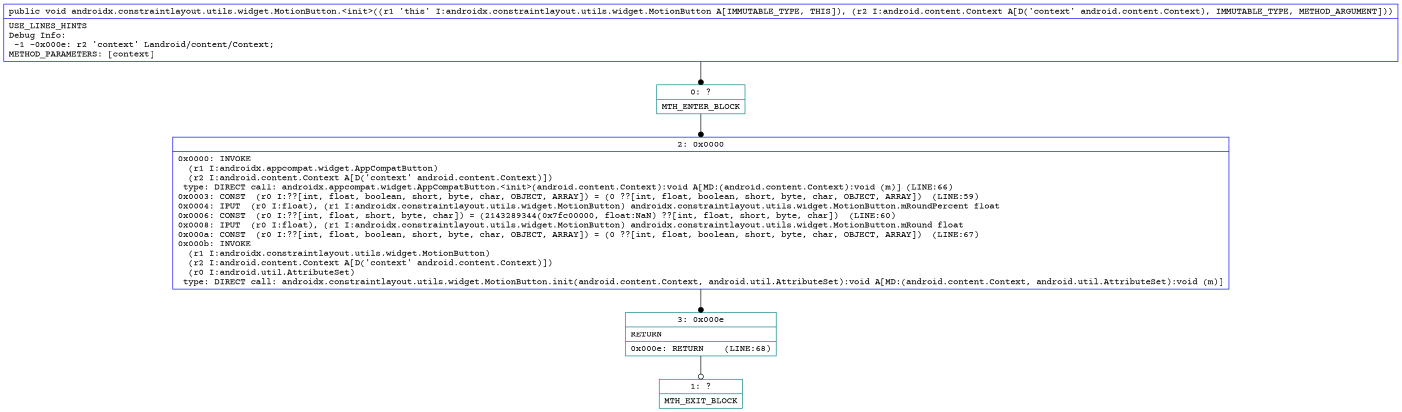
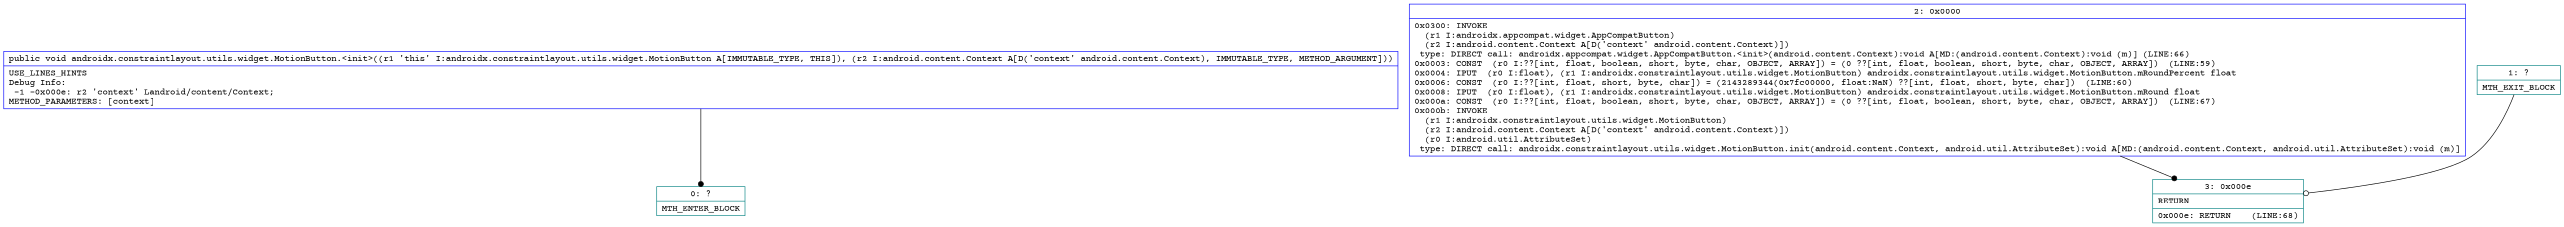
edge "0: ?" -> "2: 0x0000": removed
node "2: 0x0000": text "0x0000: INVOKE" -> "0x0300: INVOKE"
edge "3: 0x000e" -> "1: ?": reversed
